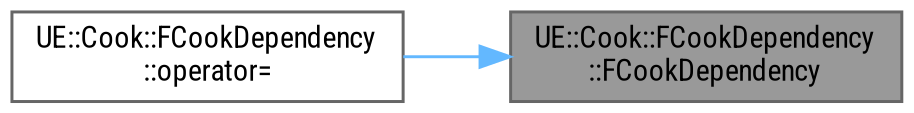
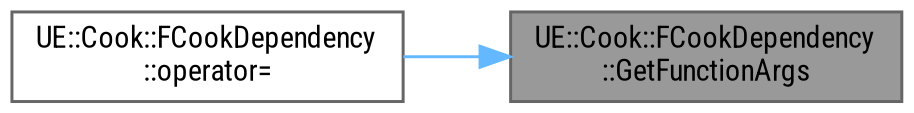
node "UE::Cook::FCookDependency ::FCookDependency": label "UE::Cook::FCookDependency ::FCookDependency" -> "UE::Cook::FCookDependency ::GetFunctionArgs"
